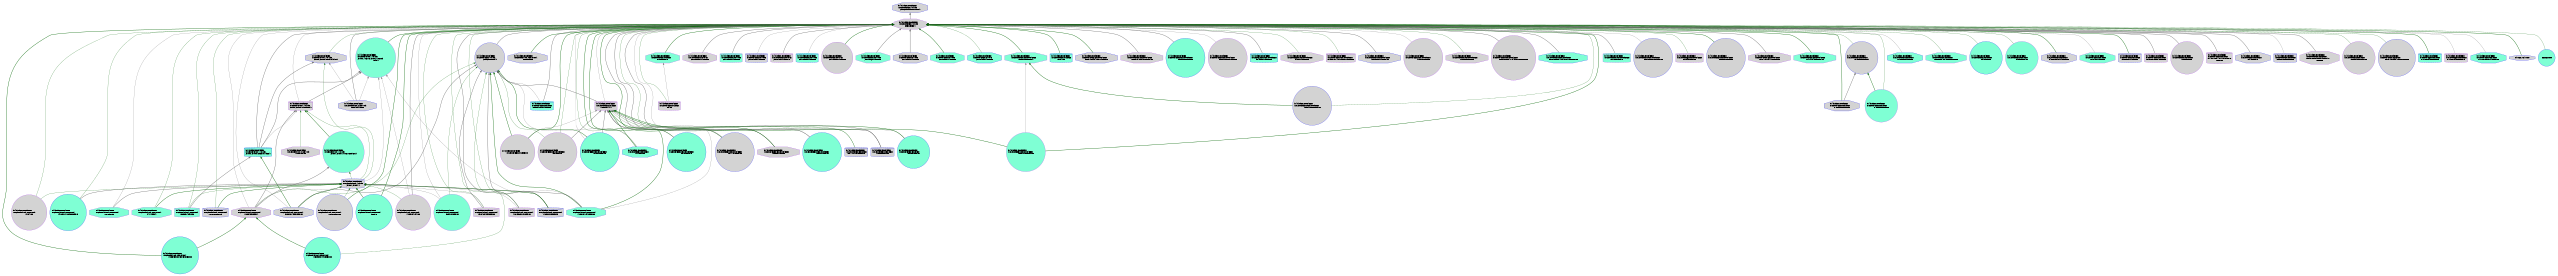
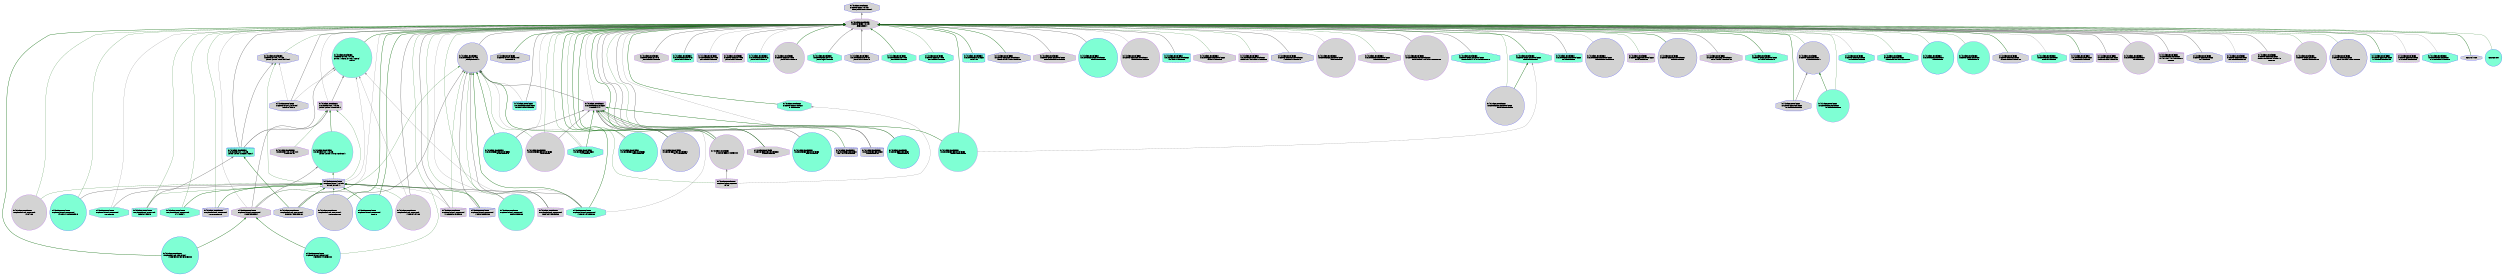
node "printers/main.cpp": label "printers/main.cpp" -> "test/main.cpp"
edge "build/_deps/googletest -src/googletest/src/gtest -all.cc" -> "build/_deps/googletest -src/googletest/src/gtest.cc": added
